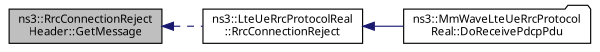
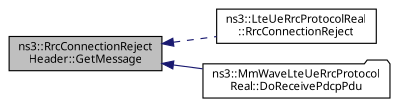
edge "ns3::MmWaveLteUeRrcProtocol Real::DoReceivePdcpPdu" -> "ns3::LteUeRrcProtocolReal ::RrcConnectionReject": now "ns3::MmWaveLteUeRrcProtocol Real::DoReceivePdcpPdu" -> "ns3::RrcConnectionReject Header::GetMessage"
